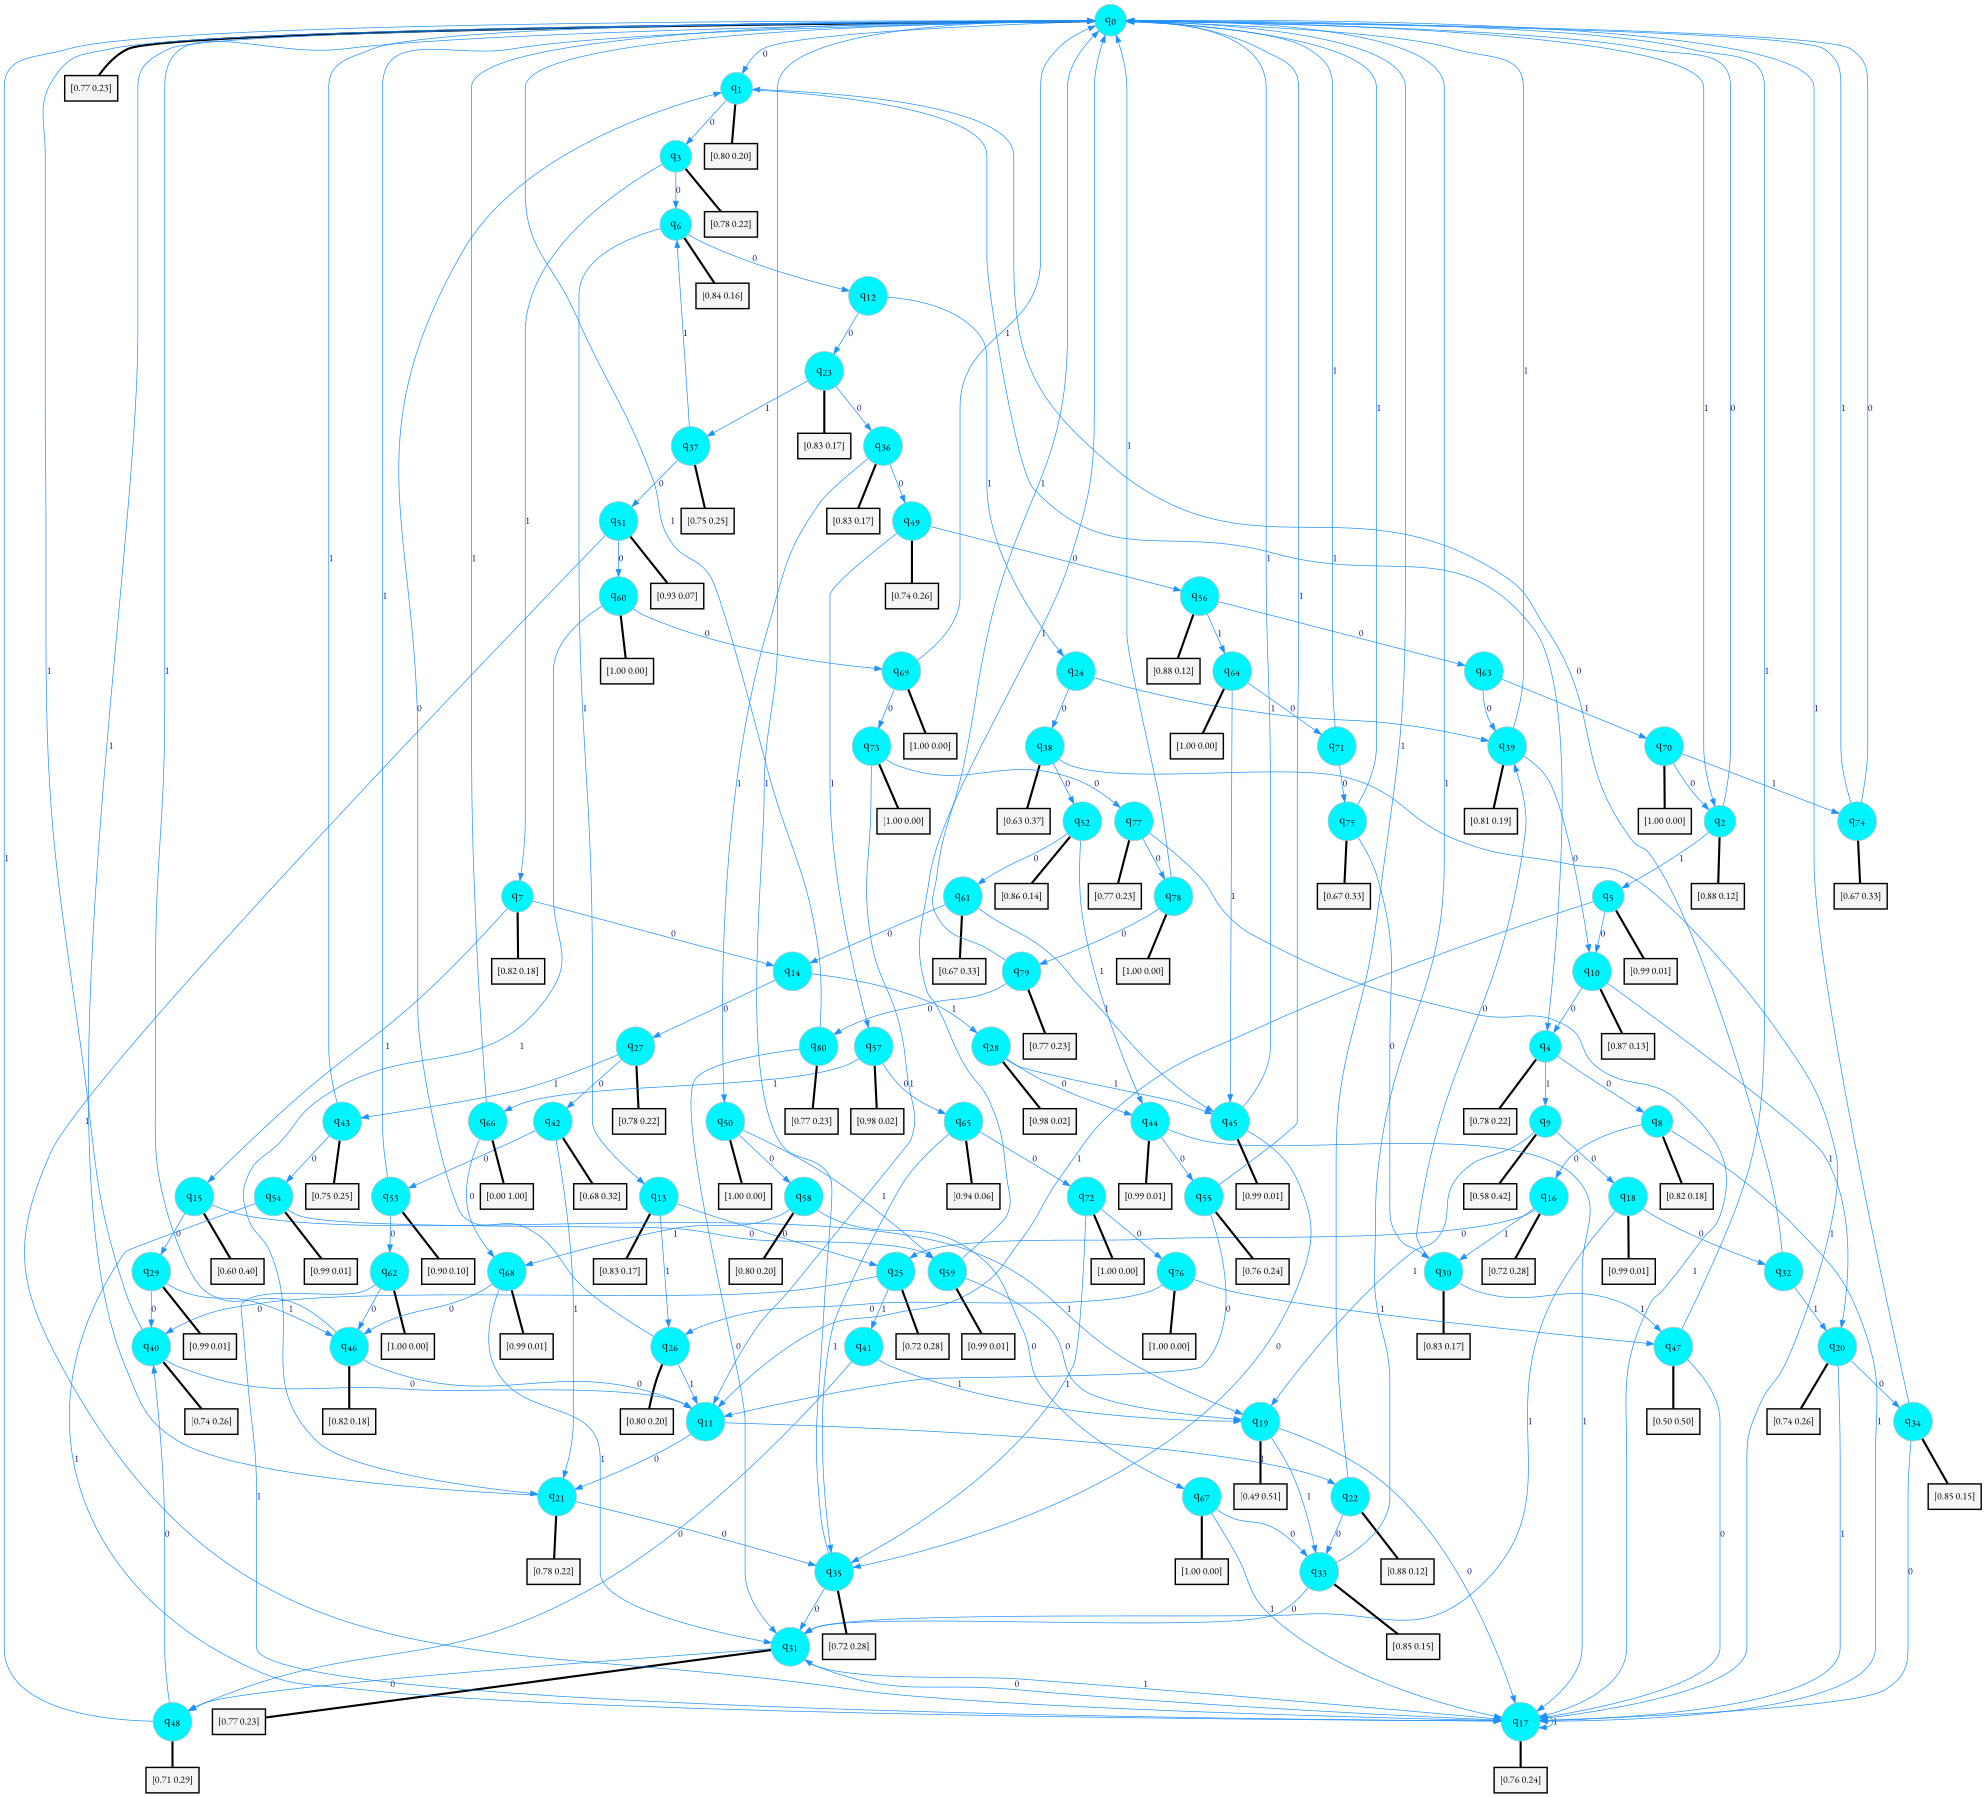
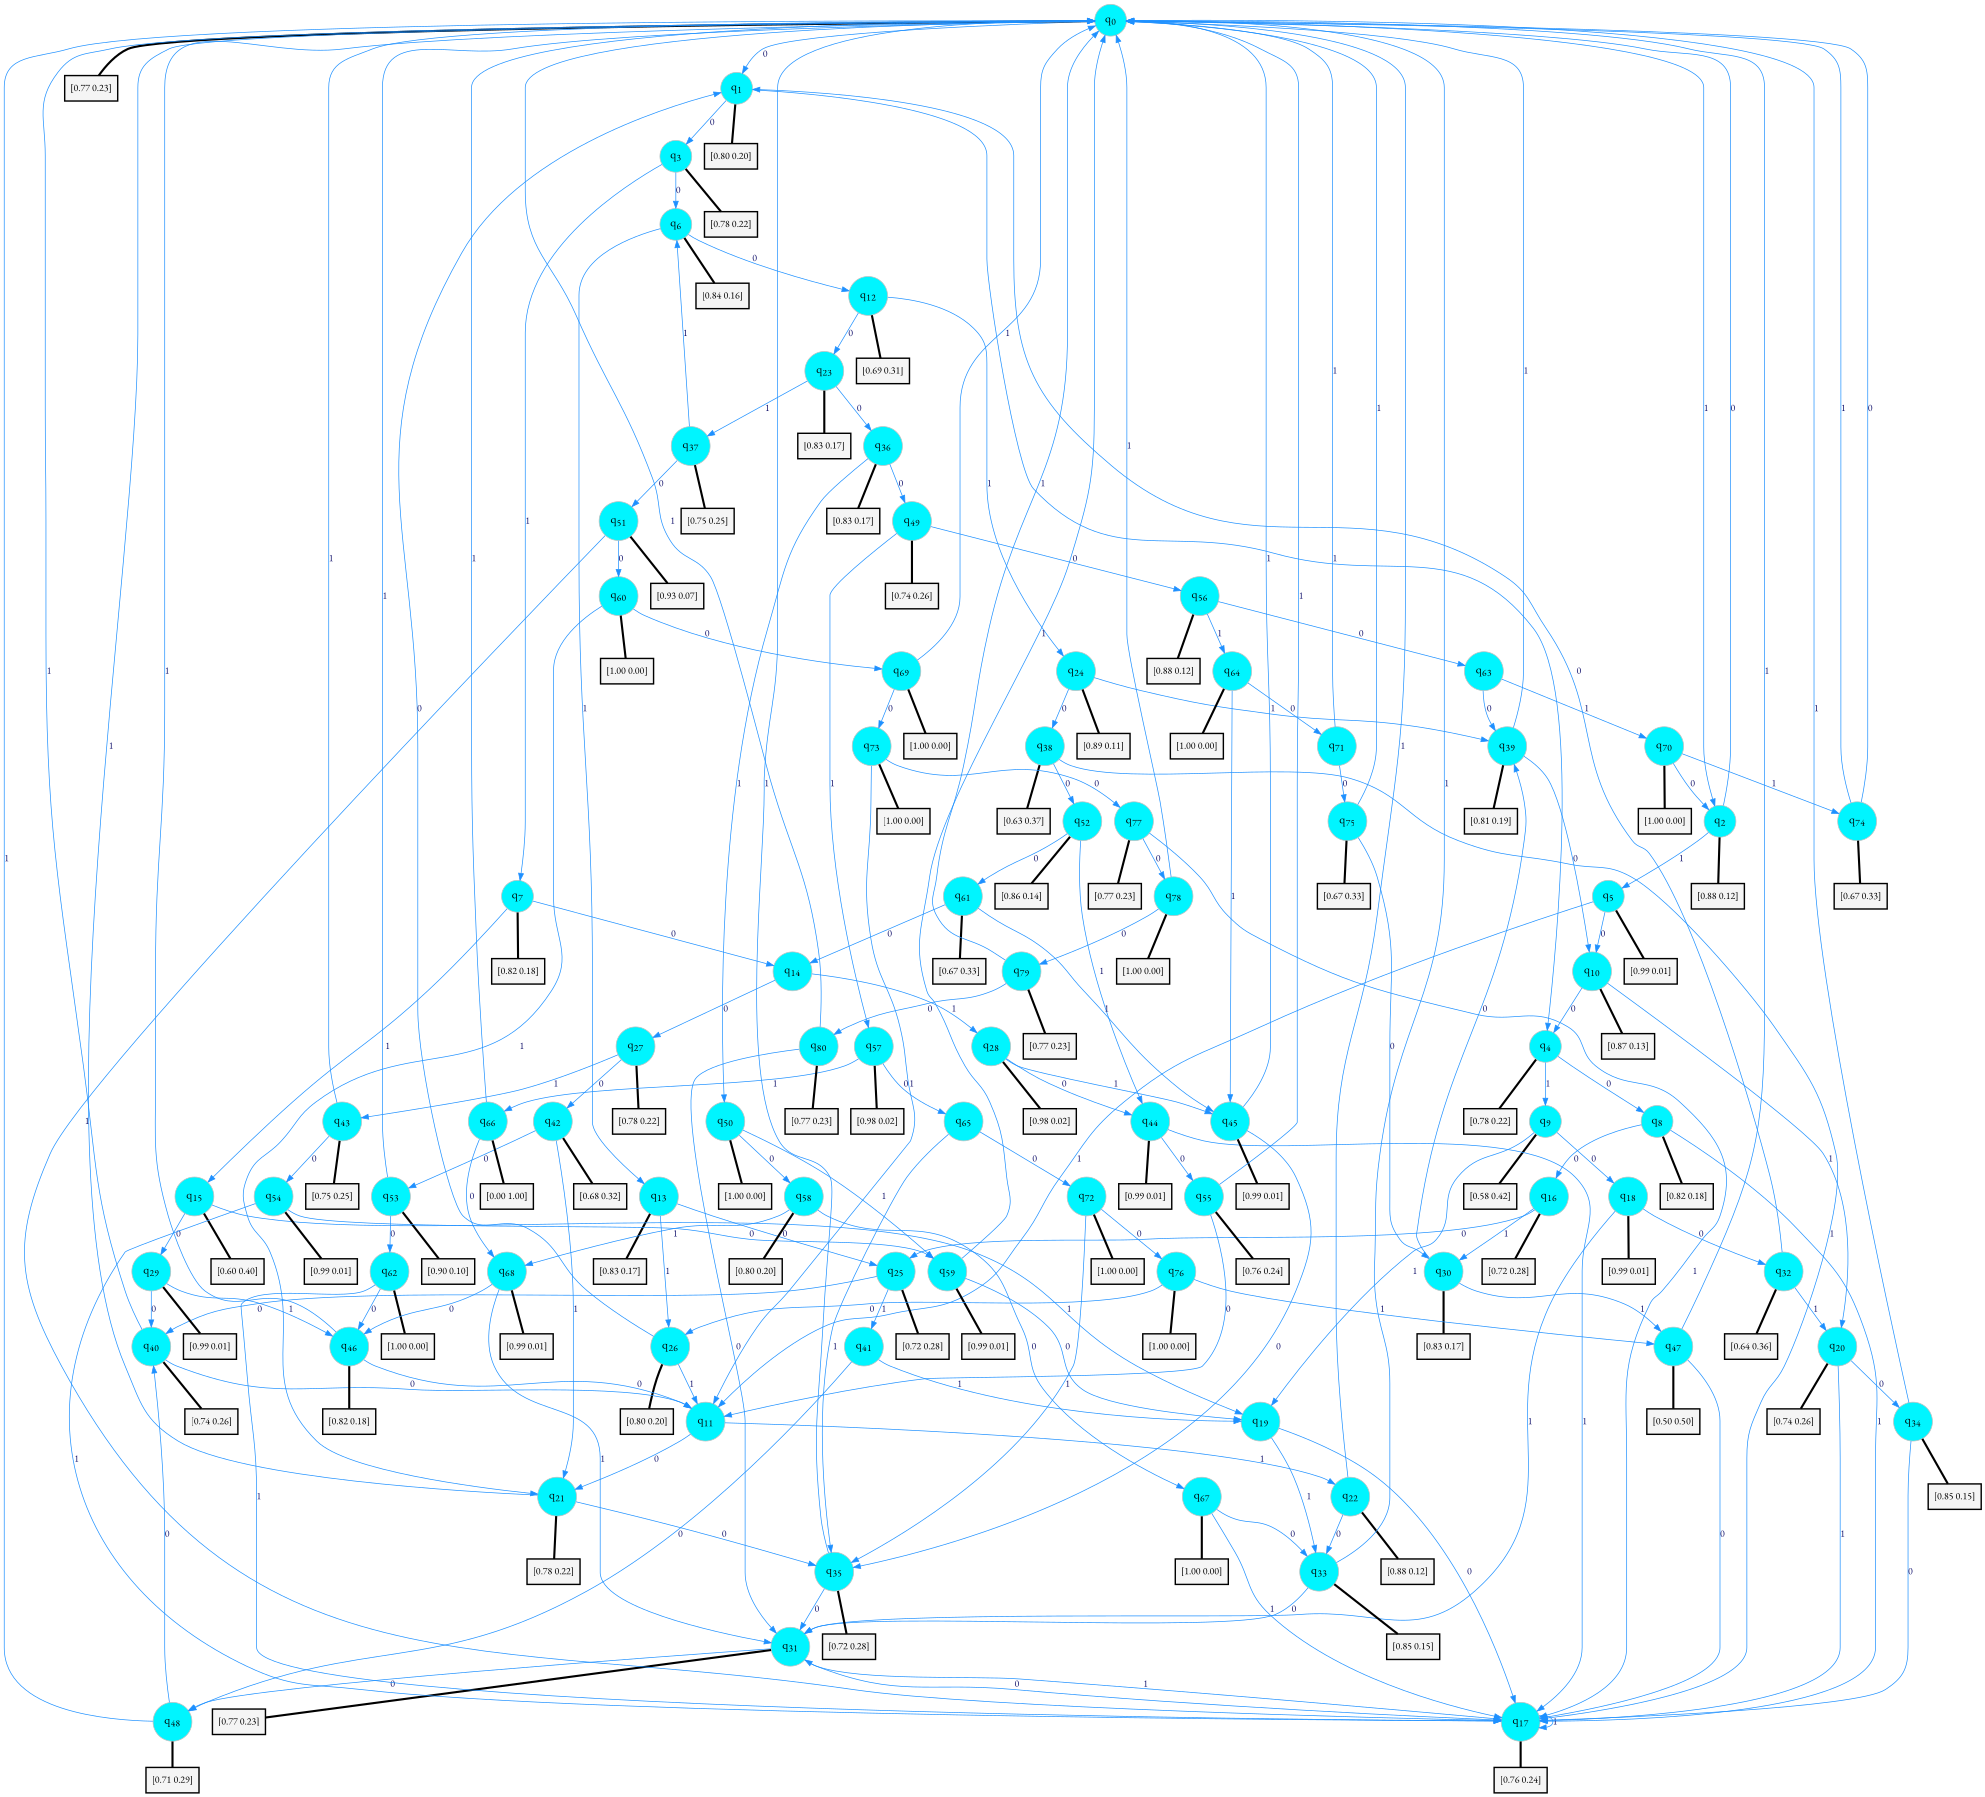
node "[0.69 0.31]": added
node "[0.89 0.11]": added
node "[0.94 0.06]": removed
node "[0.64 0.36]": added
node "[0.49 0.51]": removed
